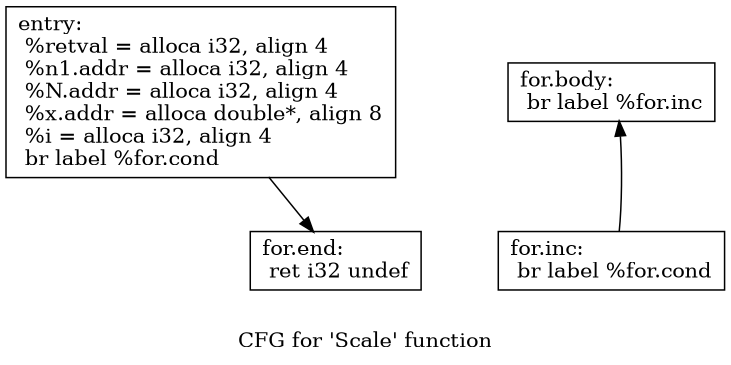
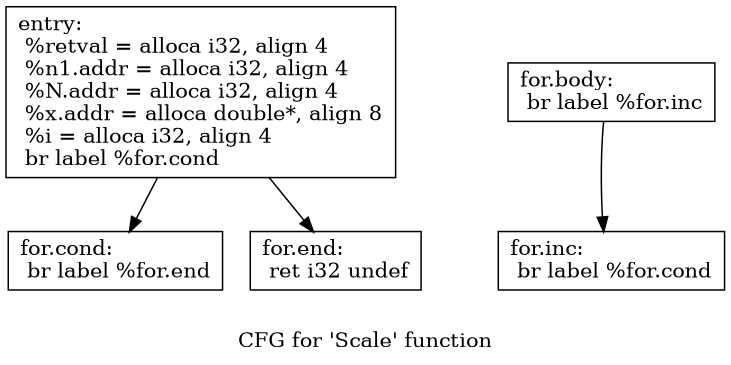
edge "for.inc:" -> "for.body:": reversed
node "for.cond:": added
